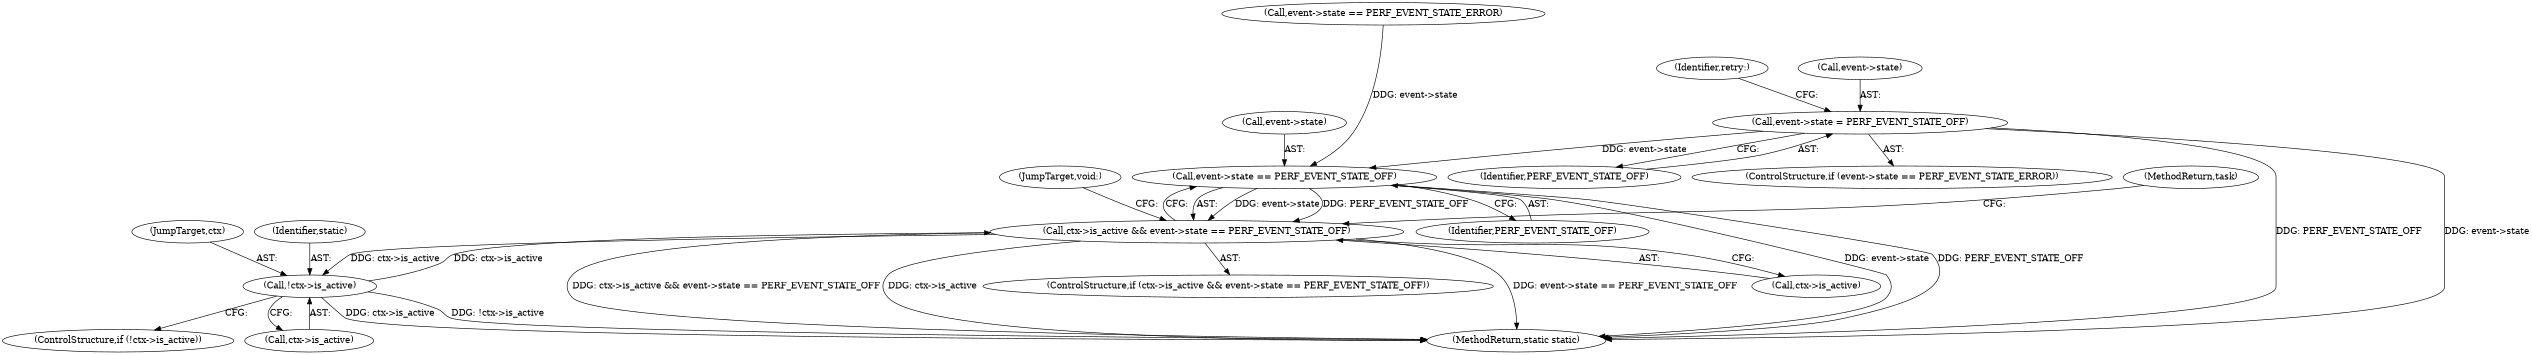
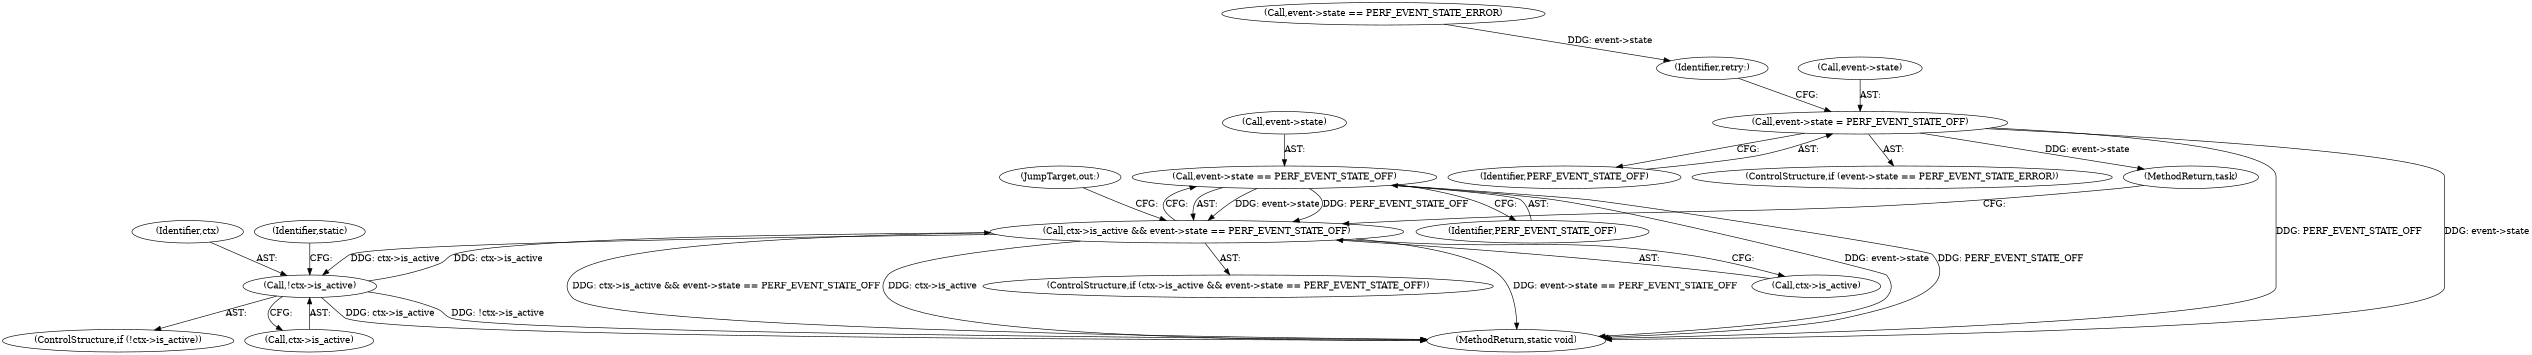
edge "(Call,event->state == PERF_EVENT_STATE_ERROR)" -> "(Call,event->state == PERF_EVENT_STATE_OFF)": now "(Call,event->state == PERF_EVENT_STATE_ERROR)" -> "(Identifier,retry:)"
edge "(Call,event->state = PERF_EVENT_STATE_OFF)" -> "(Call,event->state == PERF_EVENT_STATE_OFF)": now "(Call,event->state = PERF_EVENT_STATE_OFF)" -> "(MethodReturn,task)"
node "(JumpTarget,void:)": label "(JumpTarget,void:)" -> "(JumpTarget,out:)"
node "(JumpTarget,ctx)": label "(JumpTarget,ctx)" -> "(Identifier,ctx)"
edge "(Identifier,static)" -> "(Call,!ctx->is_active)": label "AST: " -> "CFG: "
edge "(Call,!ctx->is_active)" -> "(ControlStructure,if (!ctx->is_active))": label "CFG: " -> "AST: "
node "(MethodReturn,static static)": label "(MethodReturn,static static)" -> "(MethodReturn,static void)"
